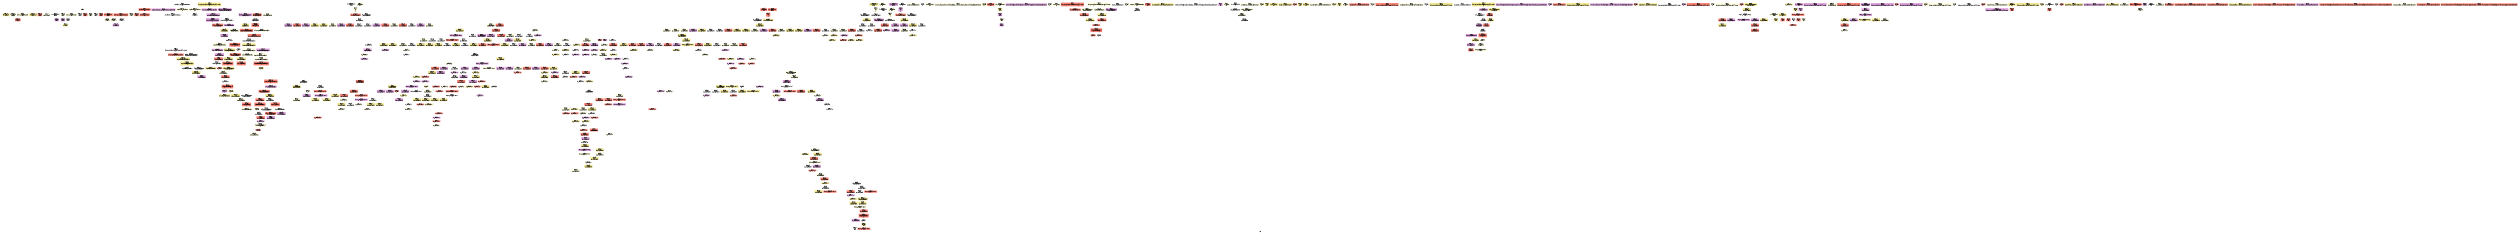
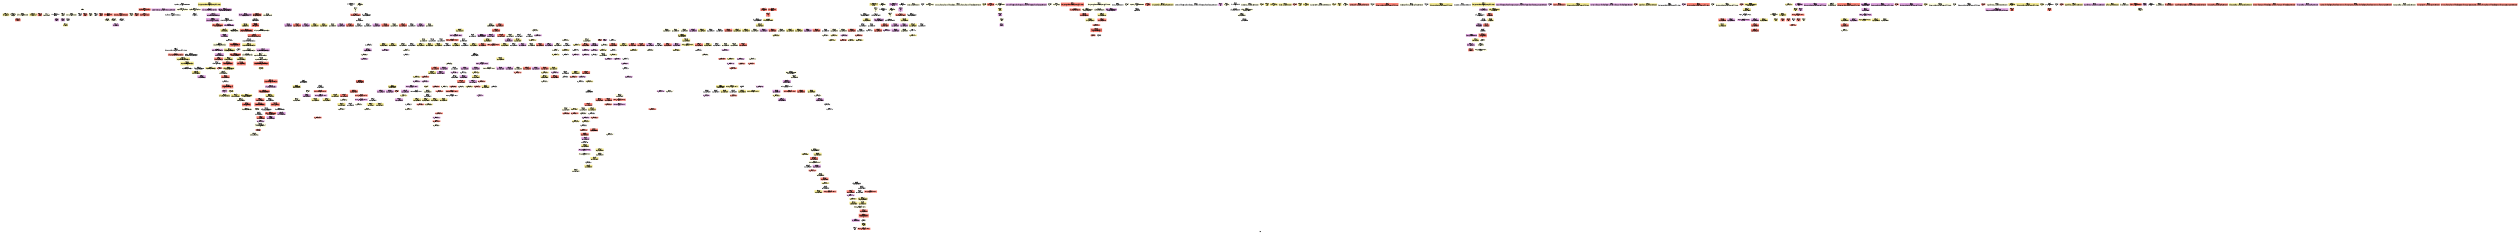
node "NodeID: 114": fillcolor white -> khaki
node "NodeID: 341": text "_ZN6Solver5solveEddddd" -> "_ZN6Solver5stringIS"
